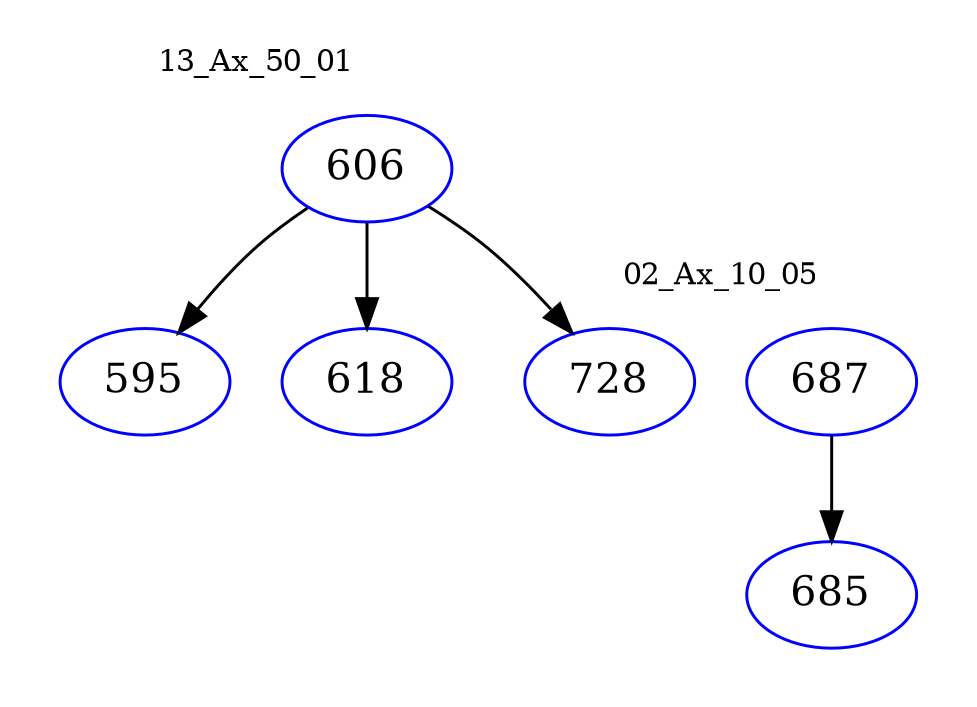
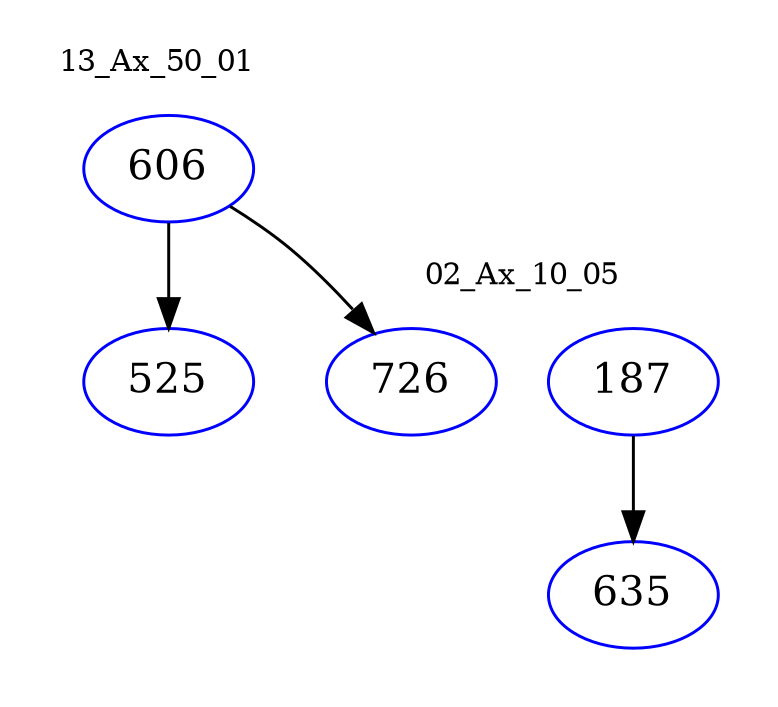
node "595": label "595" -> "525"
node "618": removed
node "728": label "728" -> "726"
node "687": label "687" -> "187"
node "685": label "685" -> "635"
